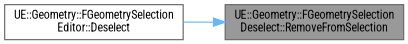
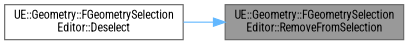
node "UE::Geometry::FGeometrySelection Deselect::RemoveFromSelection": label "UE::Geometry::FGeometrySelection Deselect::RemoveFromSelection" -> "UE::Geometry::FGeometrySelection Editor::RemoveFromSelection"
